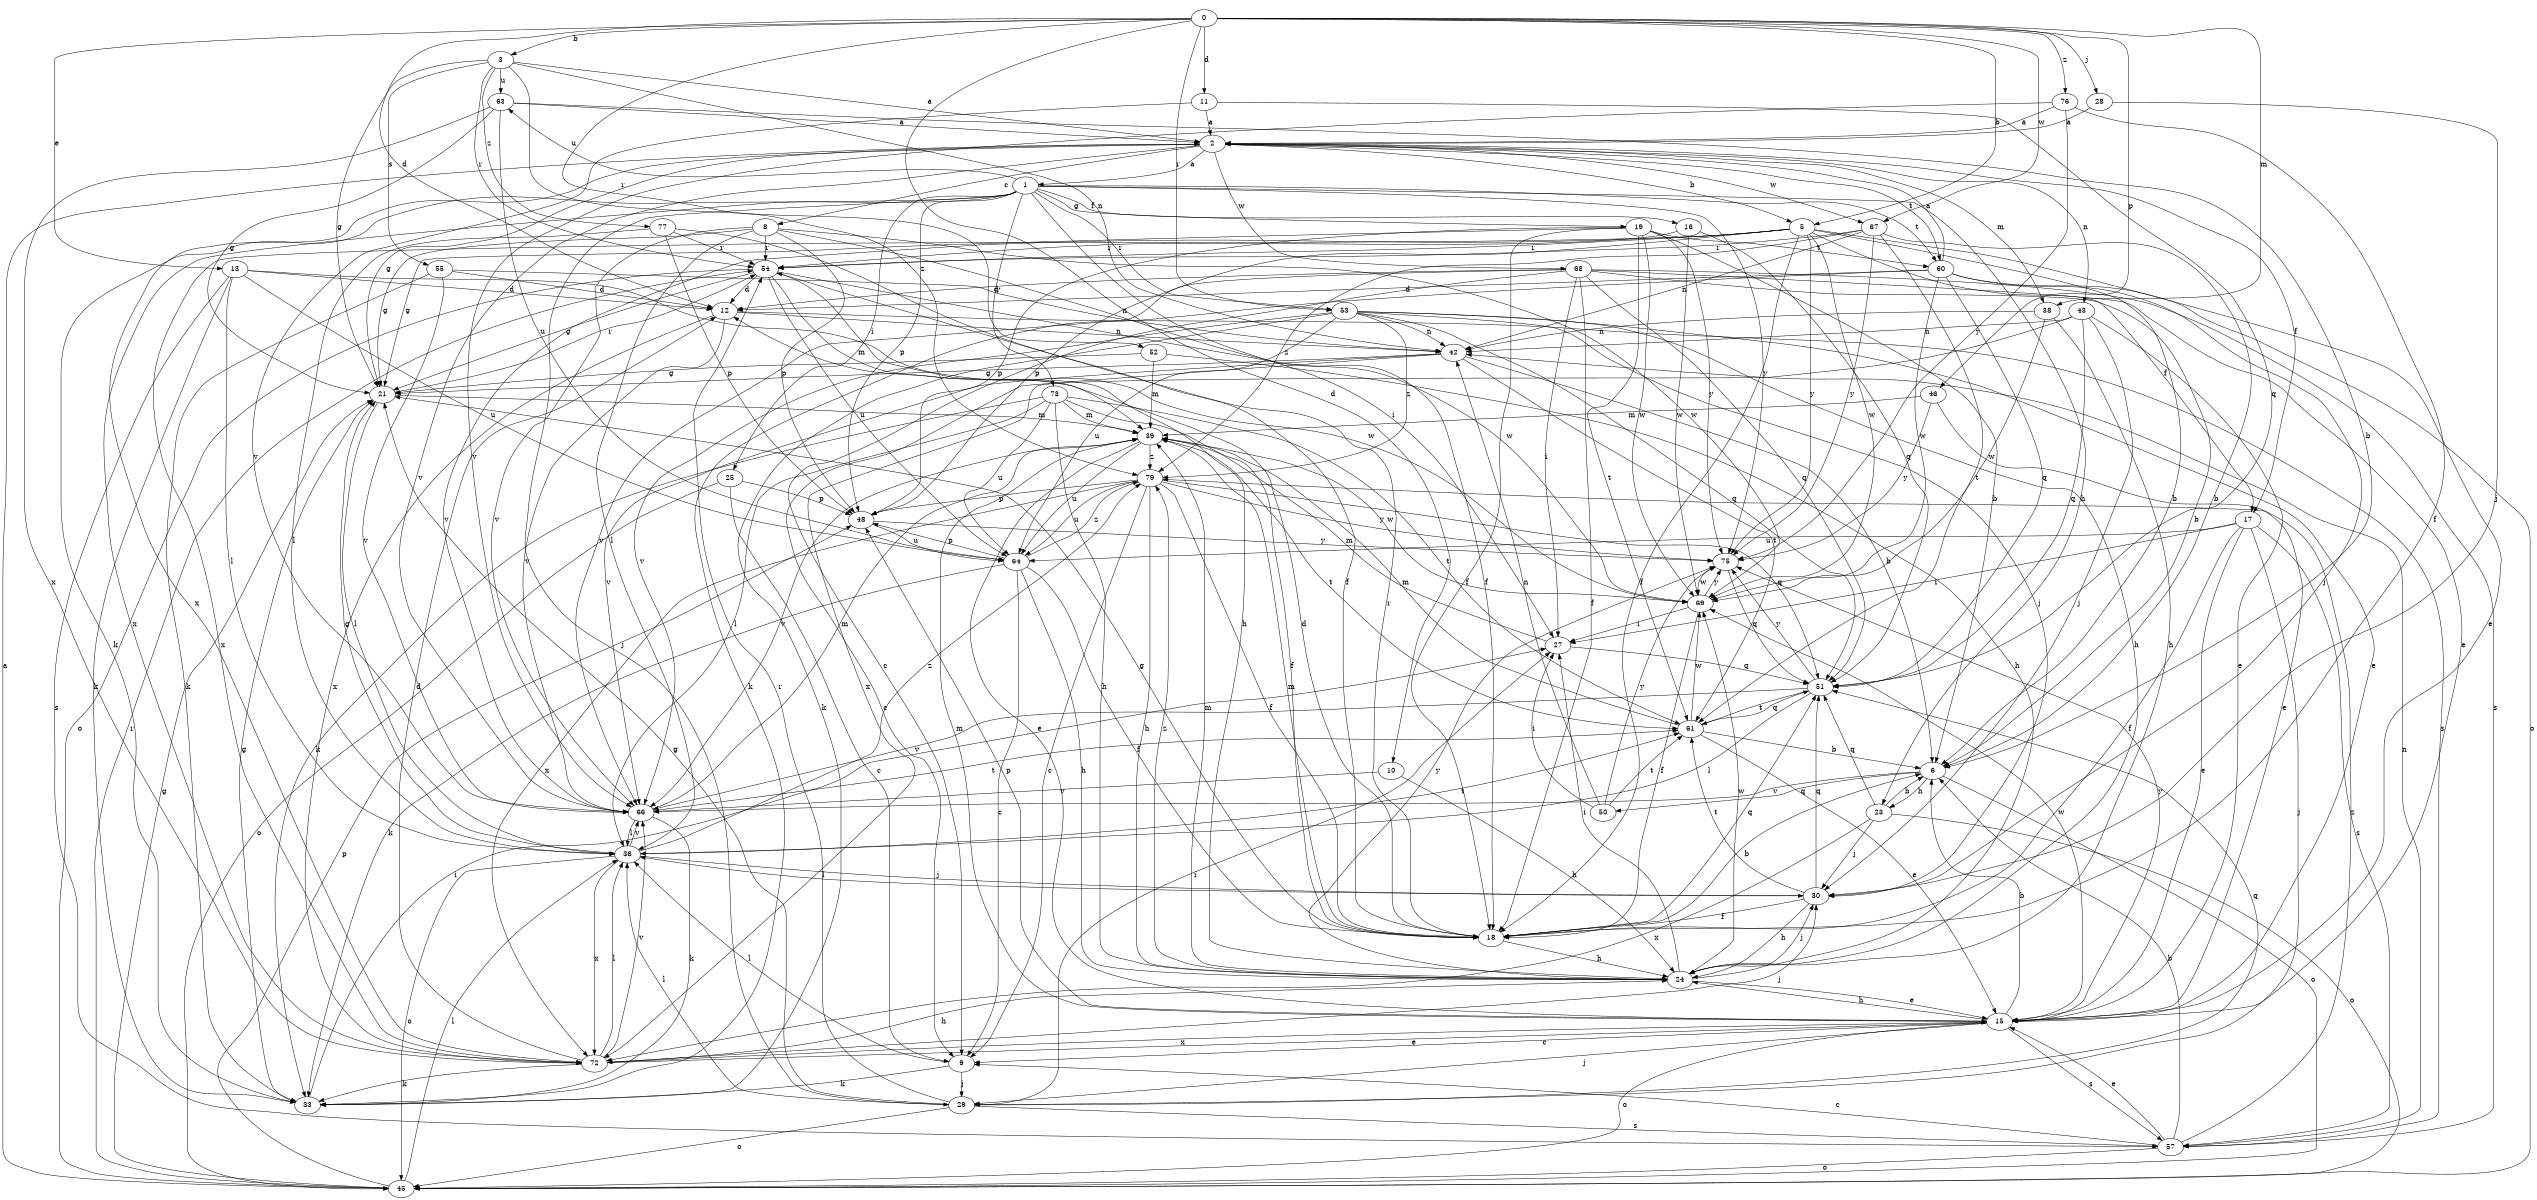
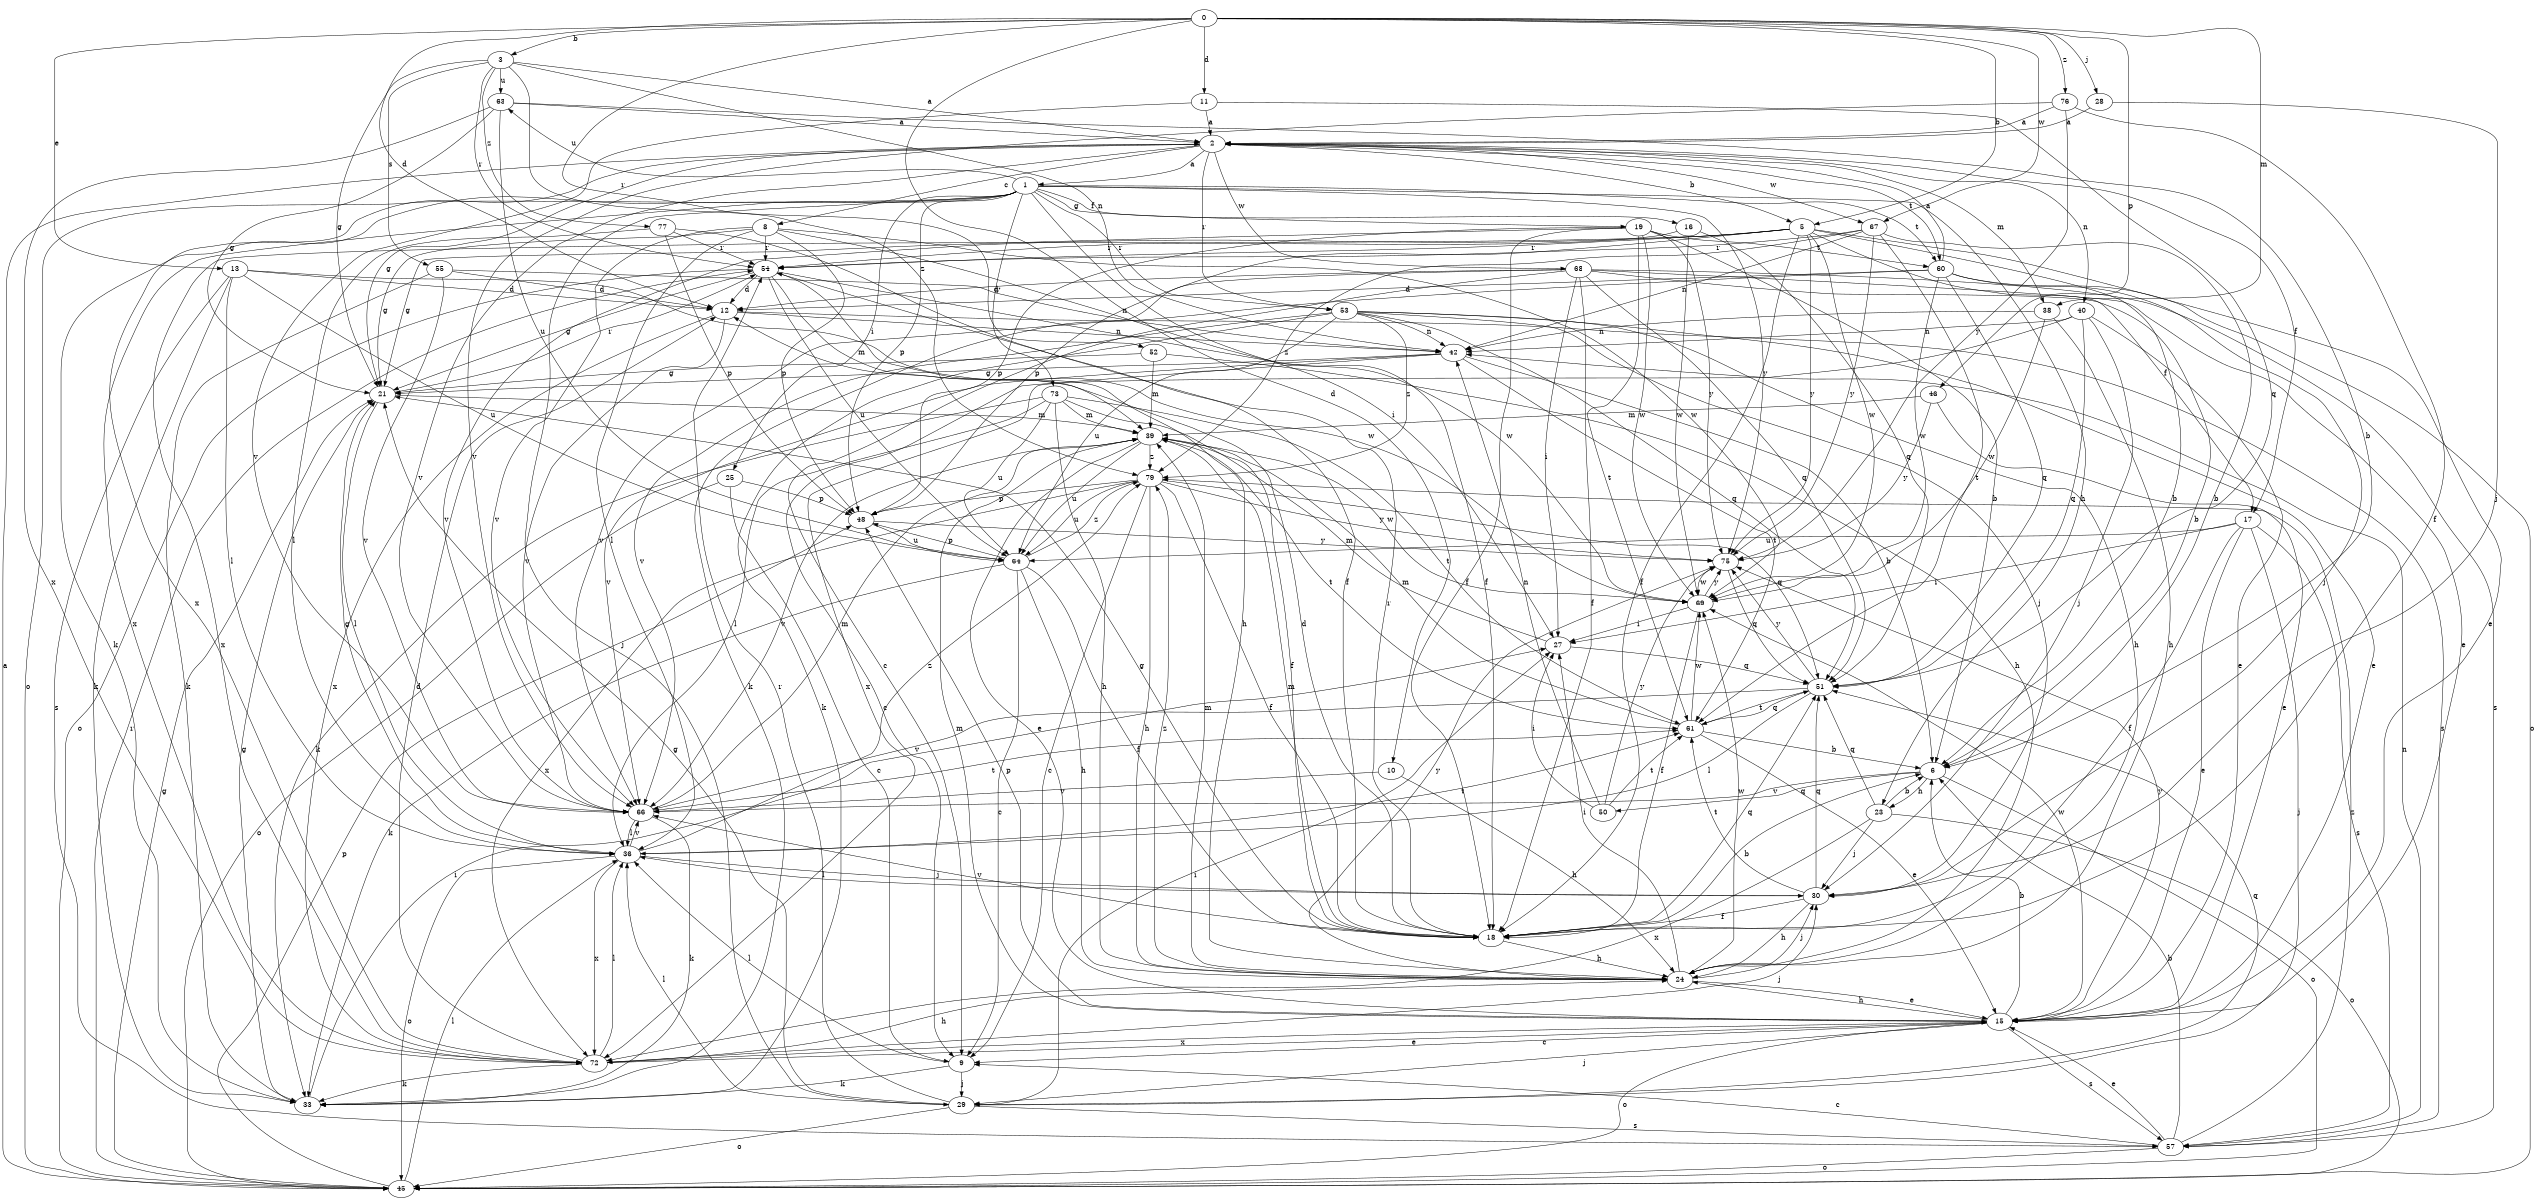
edge "0" -> "53": now "2" -> "53"
node "43": label "43" -> "40"
edge "1" -> "45": added, label "o"
edge "72" -> "66": now "18" -> "66"
